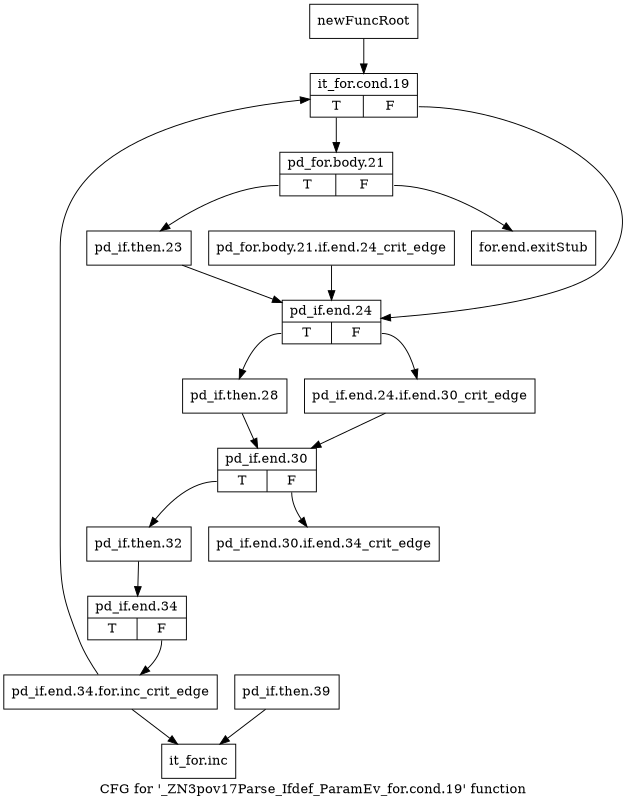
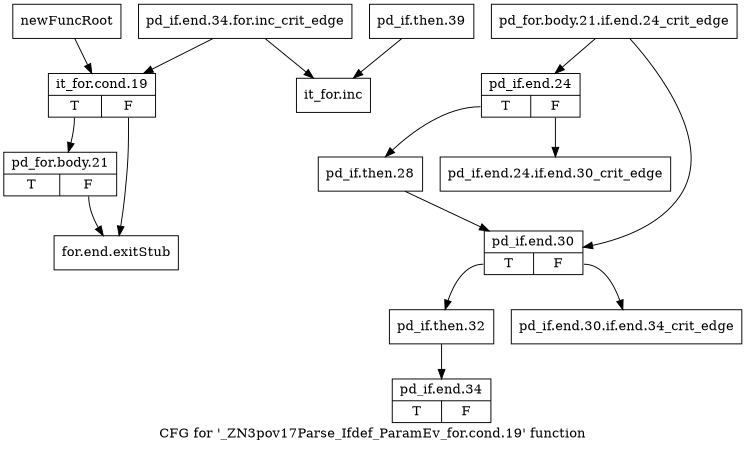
edge "it_for.cond.19" -> "pd_if.end.24": now "it_for.cond.19" -> "for.end.exitStub"
node "pd_if.then.23": removed
edge "pd_if.end.24.if.end.30_crit_edge" -> "pd_if.end.30": now "pd_for.body.21.if.end.24_crit_edge" -> "pd_if.end.30"
edge "pd_if.end.34" -> "pd_if.end.34.for.inc_crit_edge": removed
